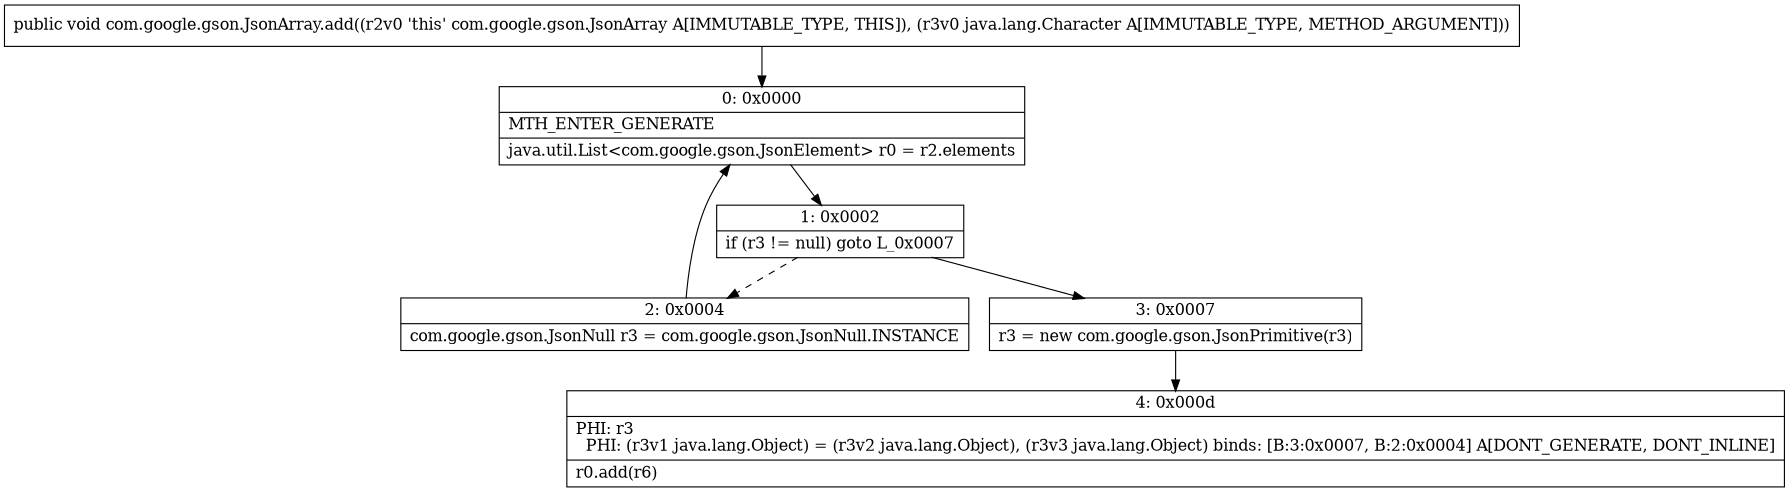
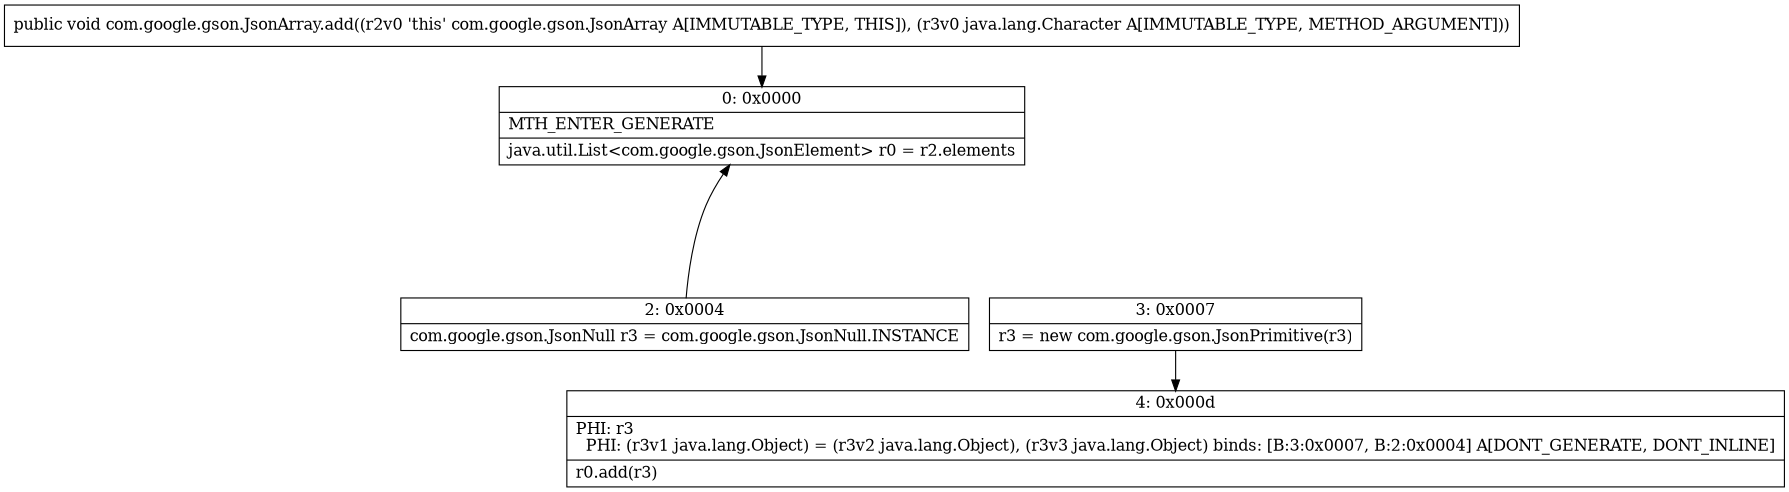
node "1: 0x0002": removed
node "4: 0x000d": text "r0.add(r6)" -> "r0.add(r3)"
